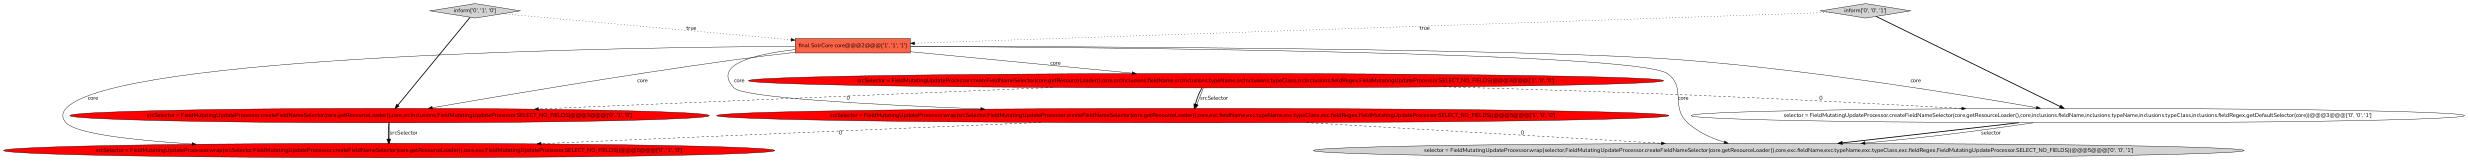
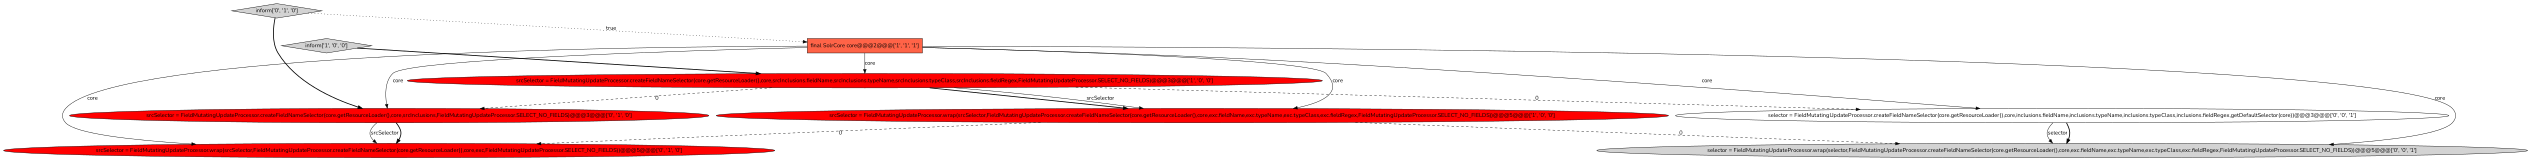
node "inform['0', '0', '1']": removed
node "inform['1', '0', '0']": added
